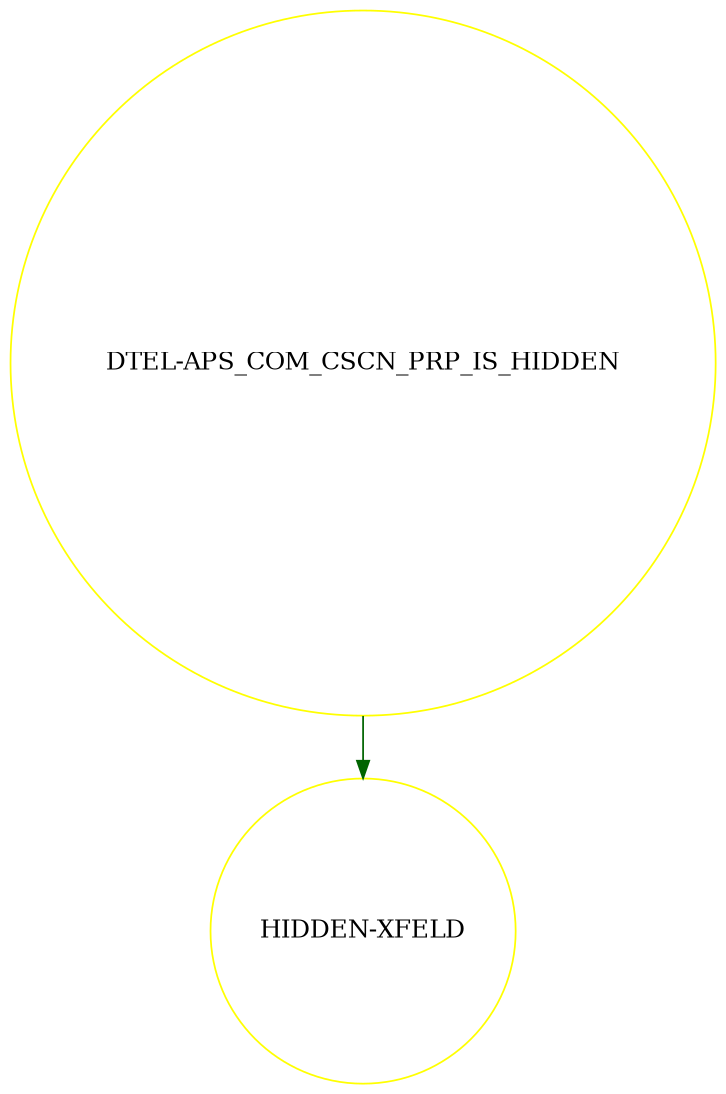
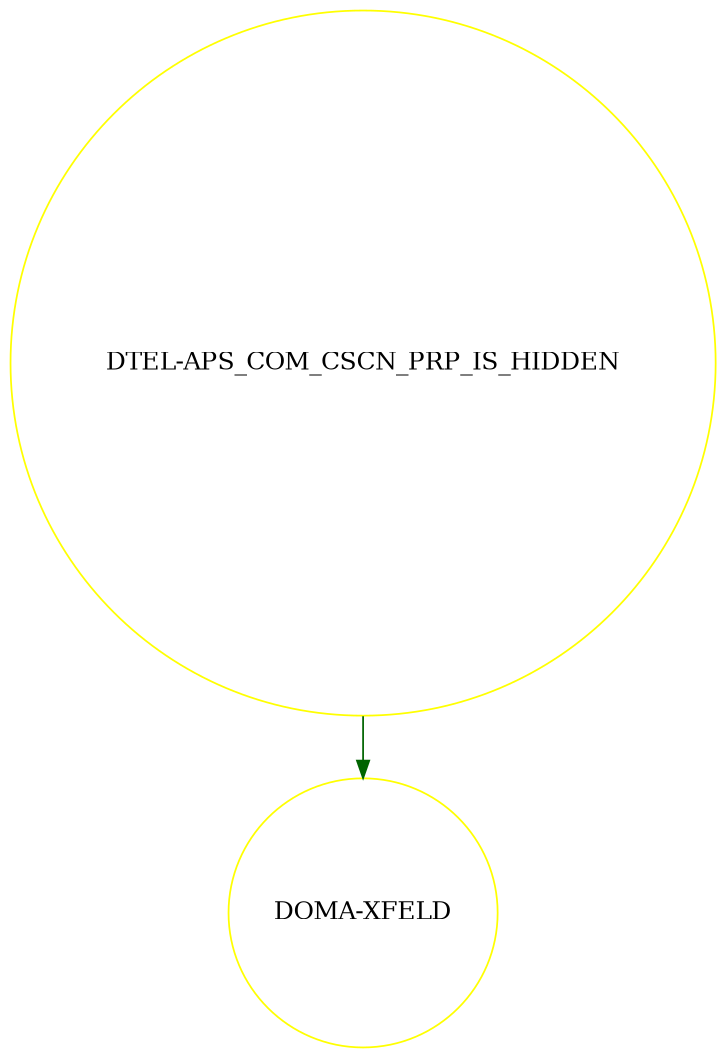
node "HIDDEN-XFELD": label "HIDDEN-XFELD" -> "DOMA-XFELD"
